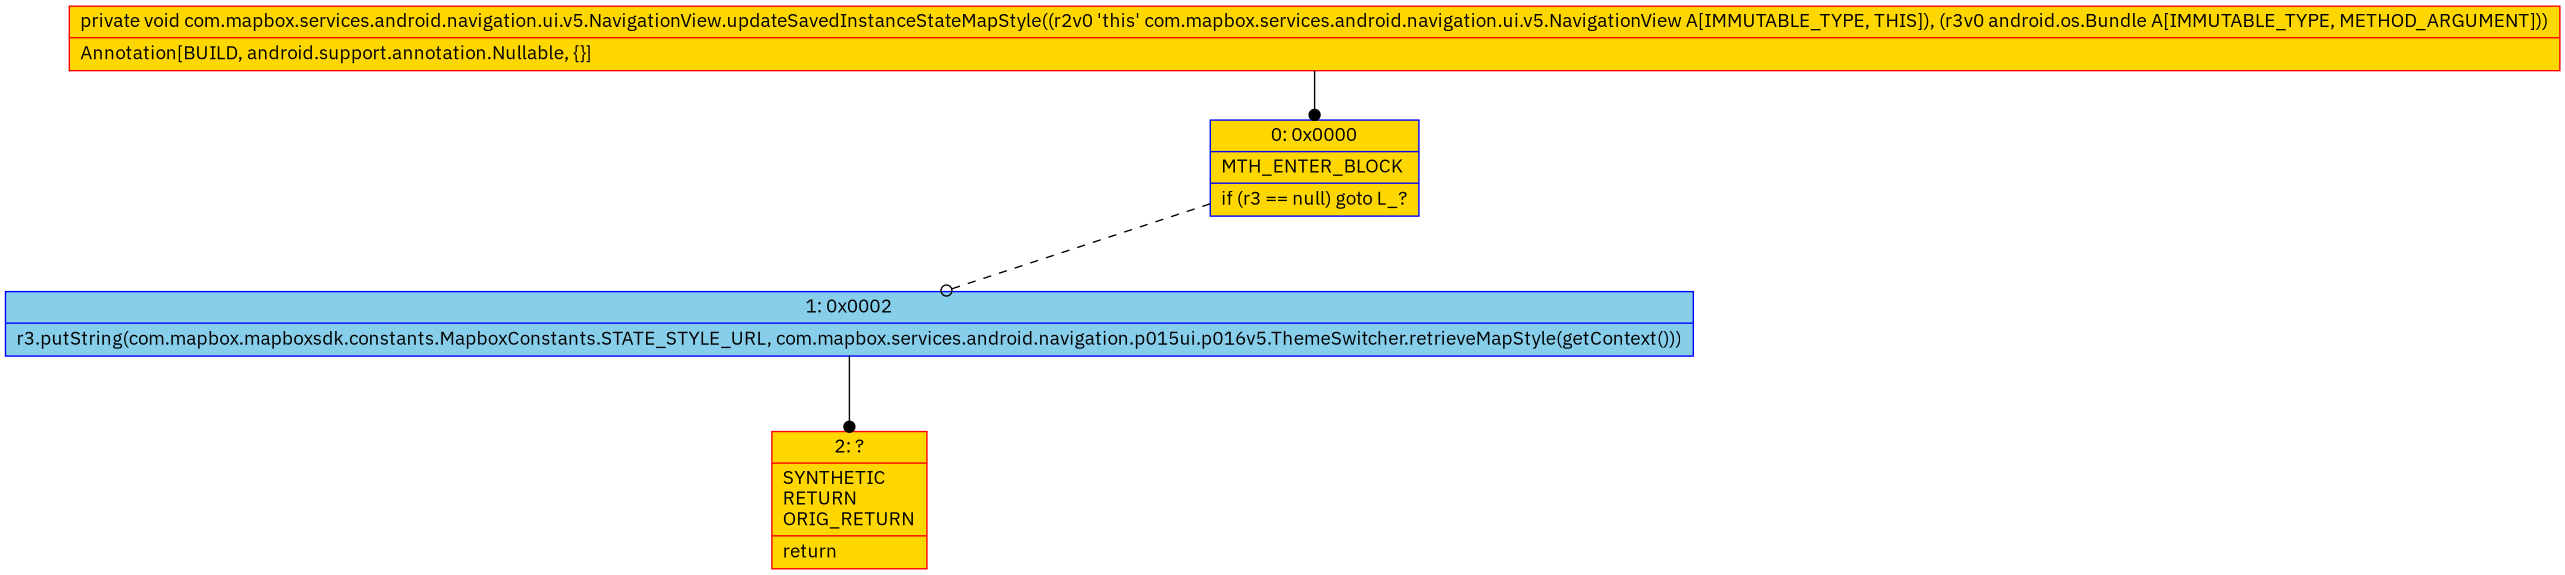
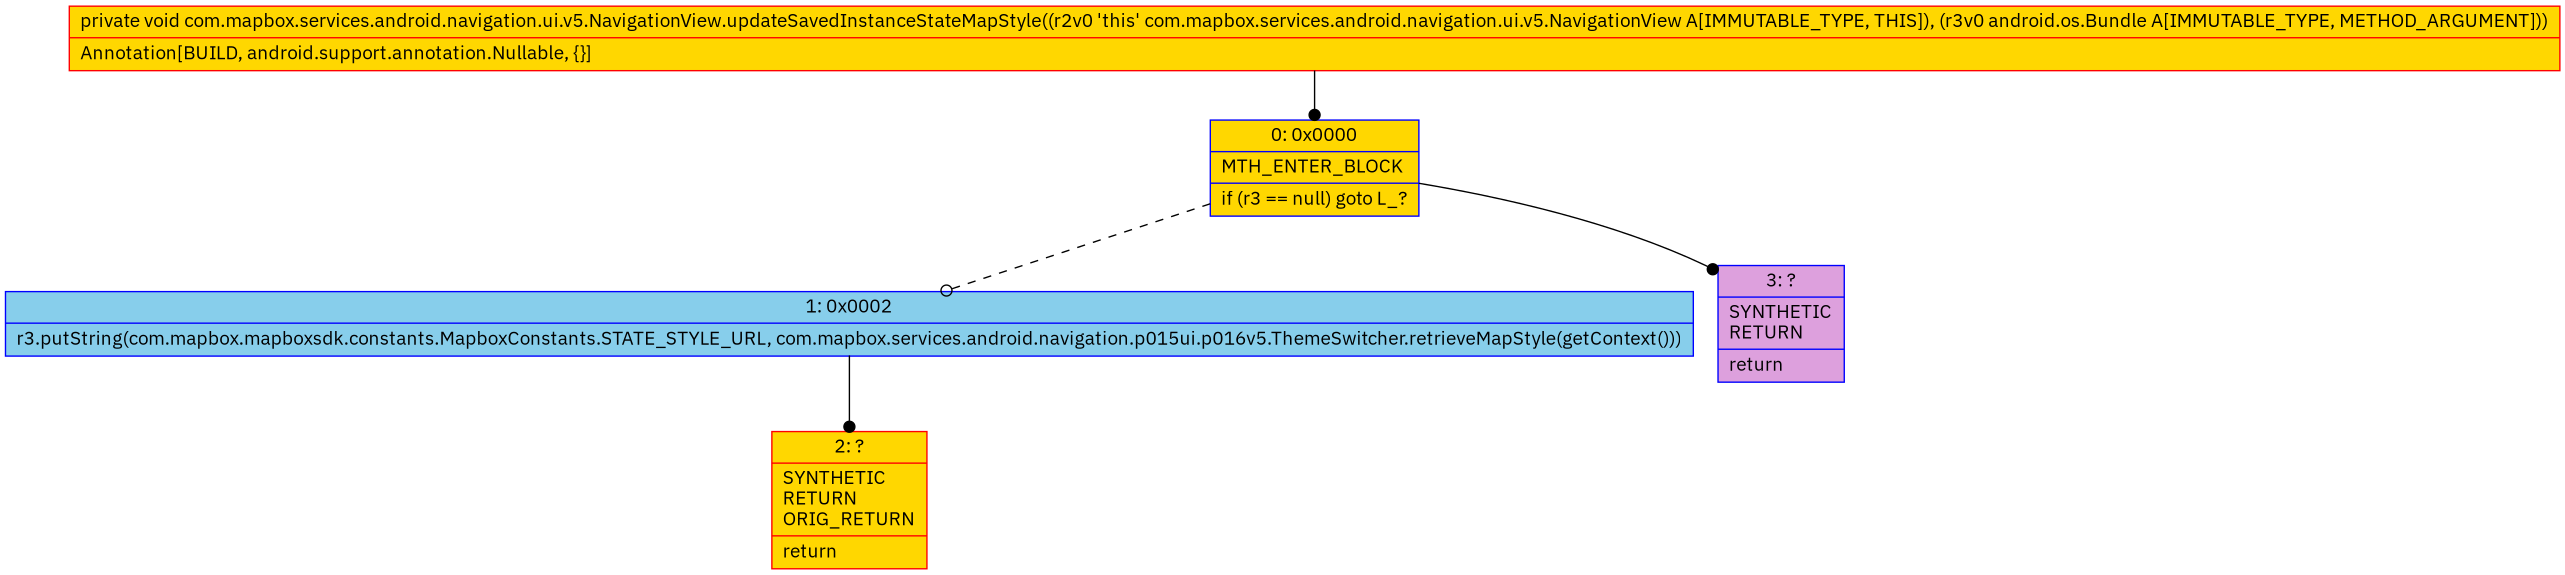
node "3: ?": added
